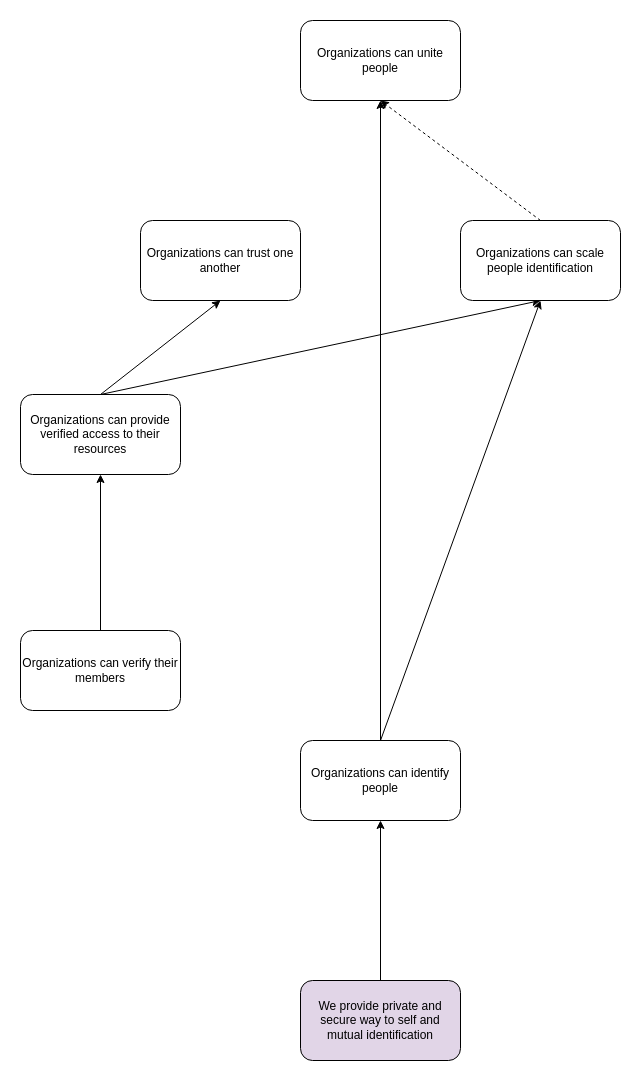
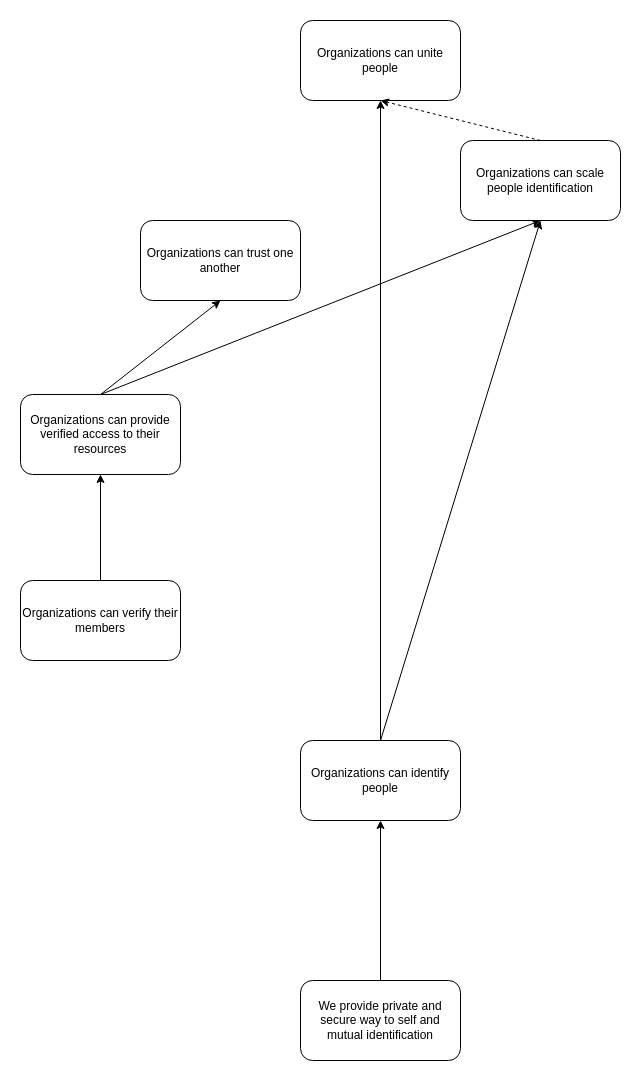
node "Organizations can scale people identification": moved (541, 261) -> (541, 181)
node "Organizations can verify their members": moved (101, 671) -> (101, 621)
node "We provide private and secure way to self and mutual identification": fillcolor #e1d5e7 -> #ffffff
